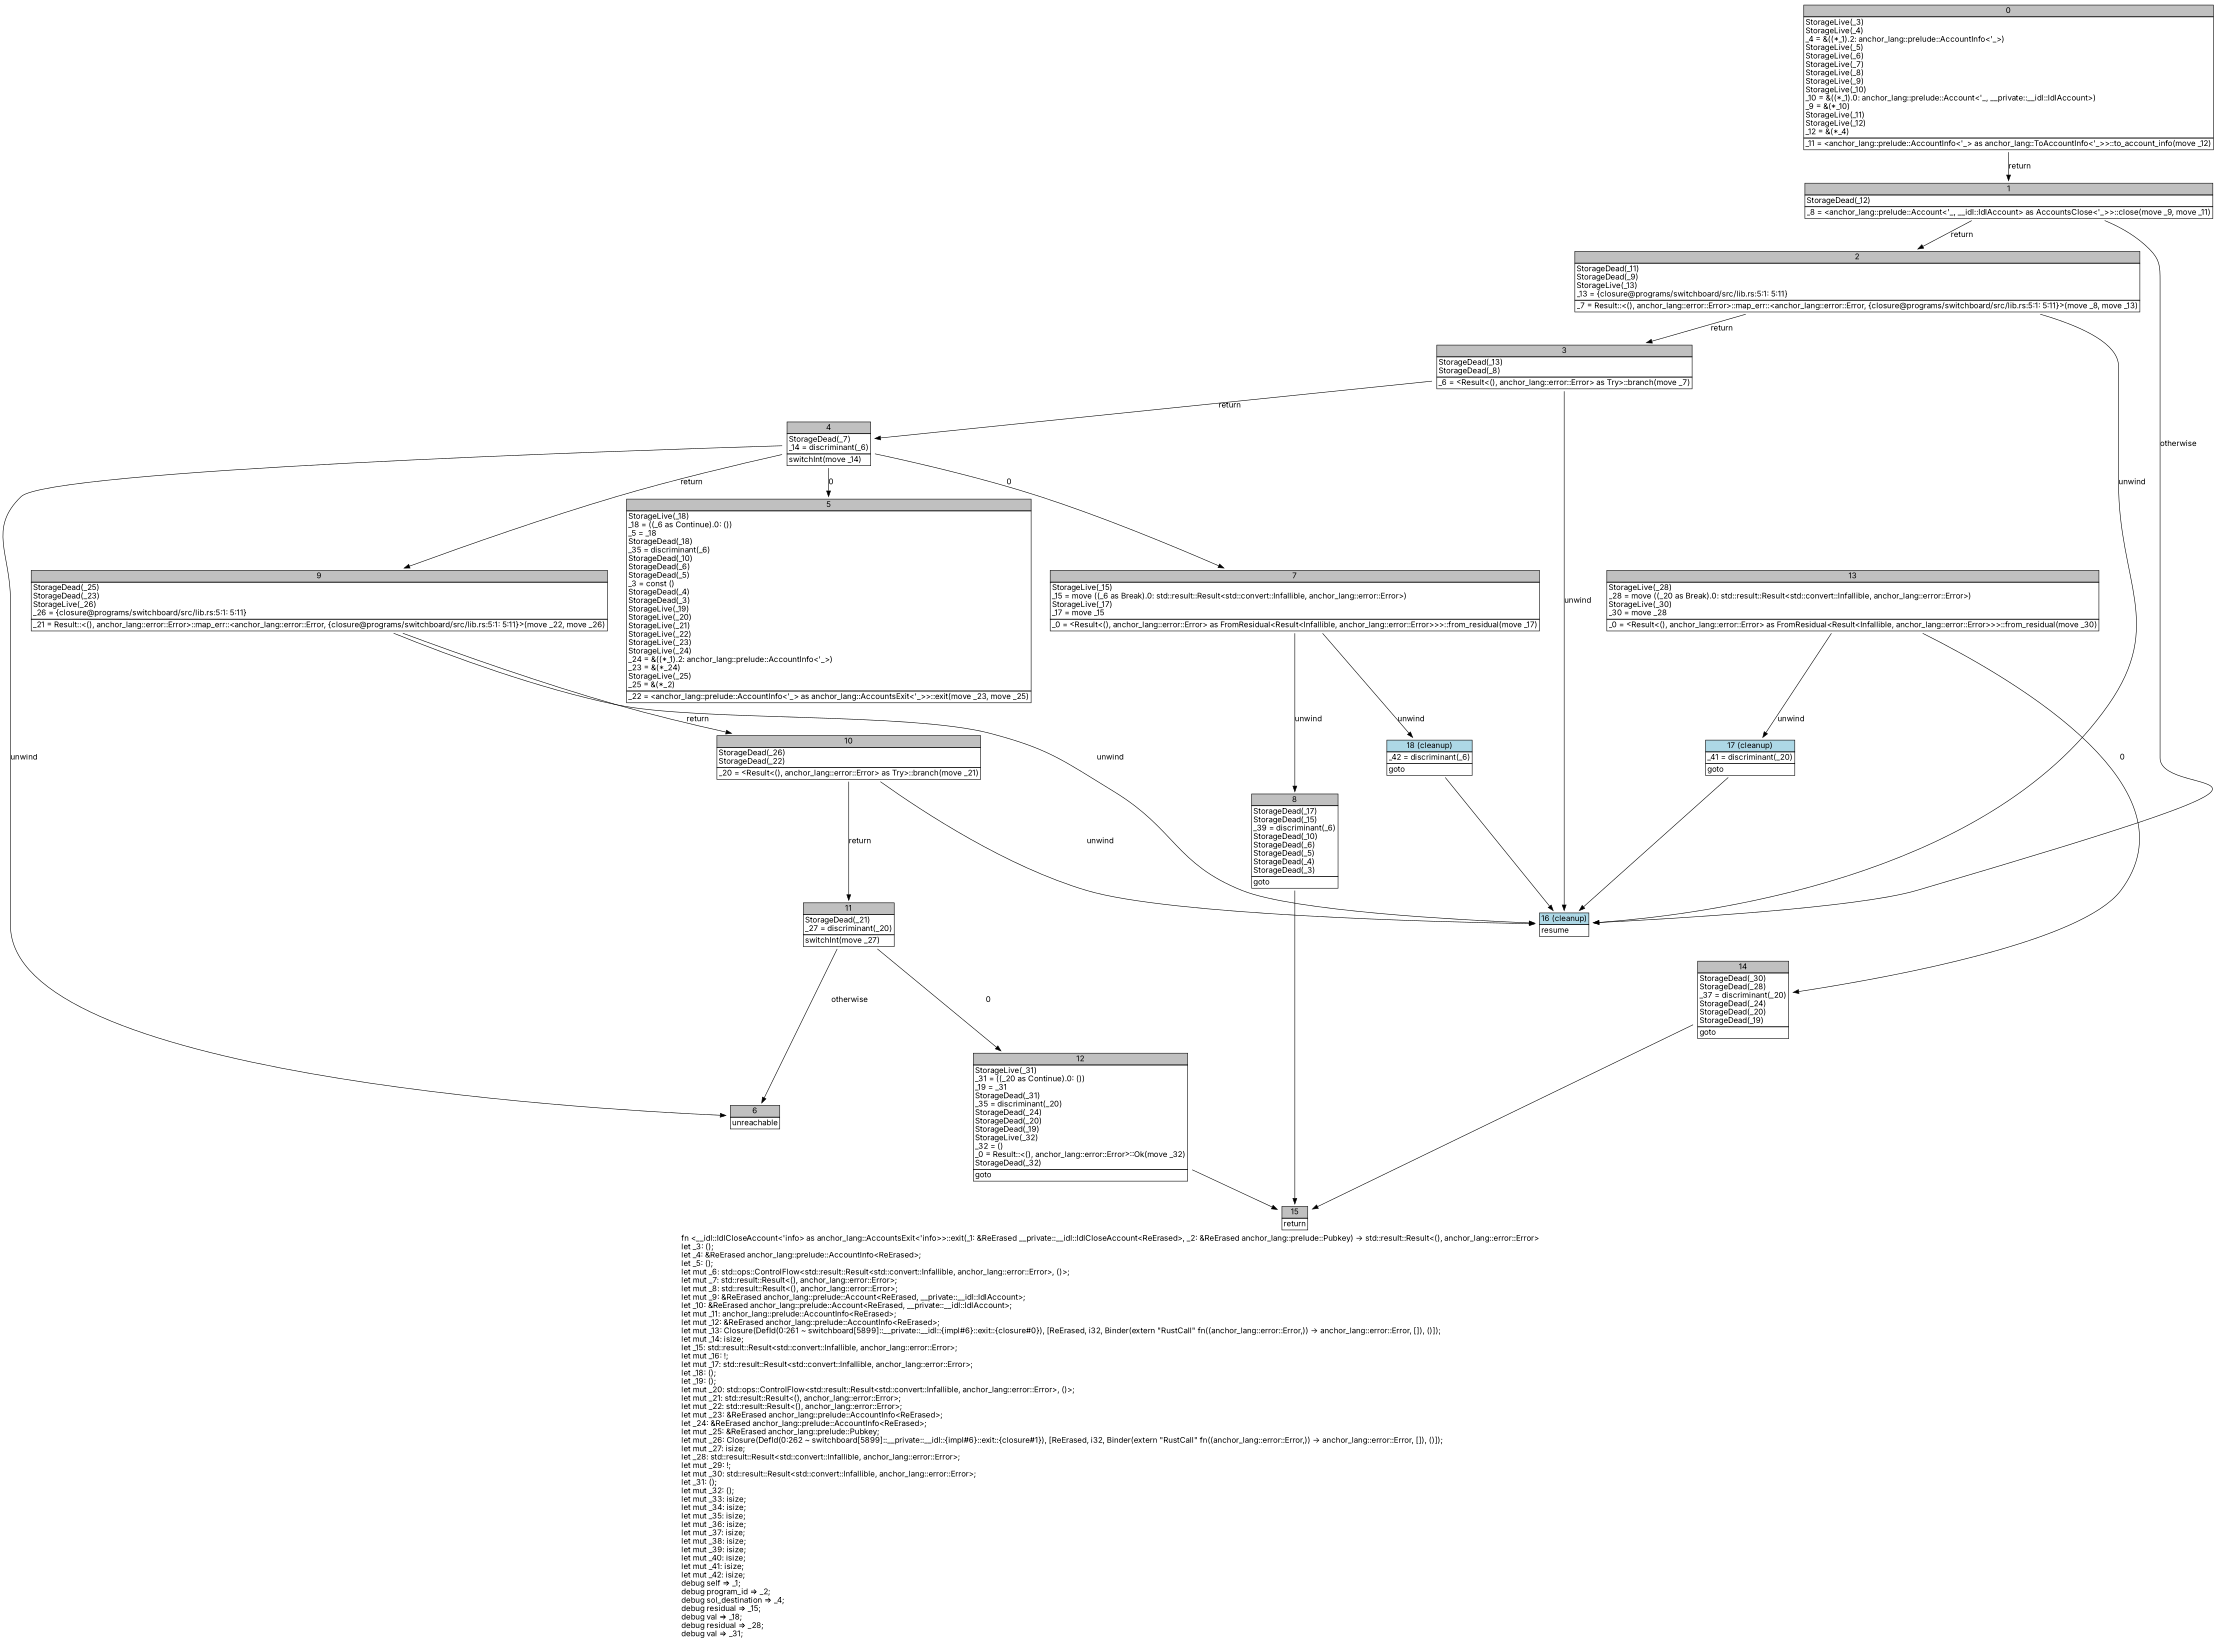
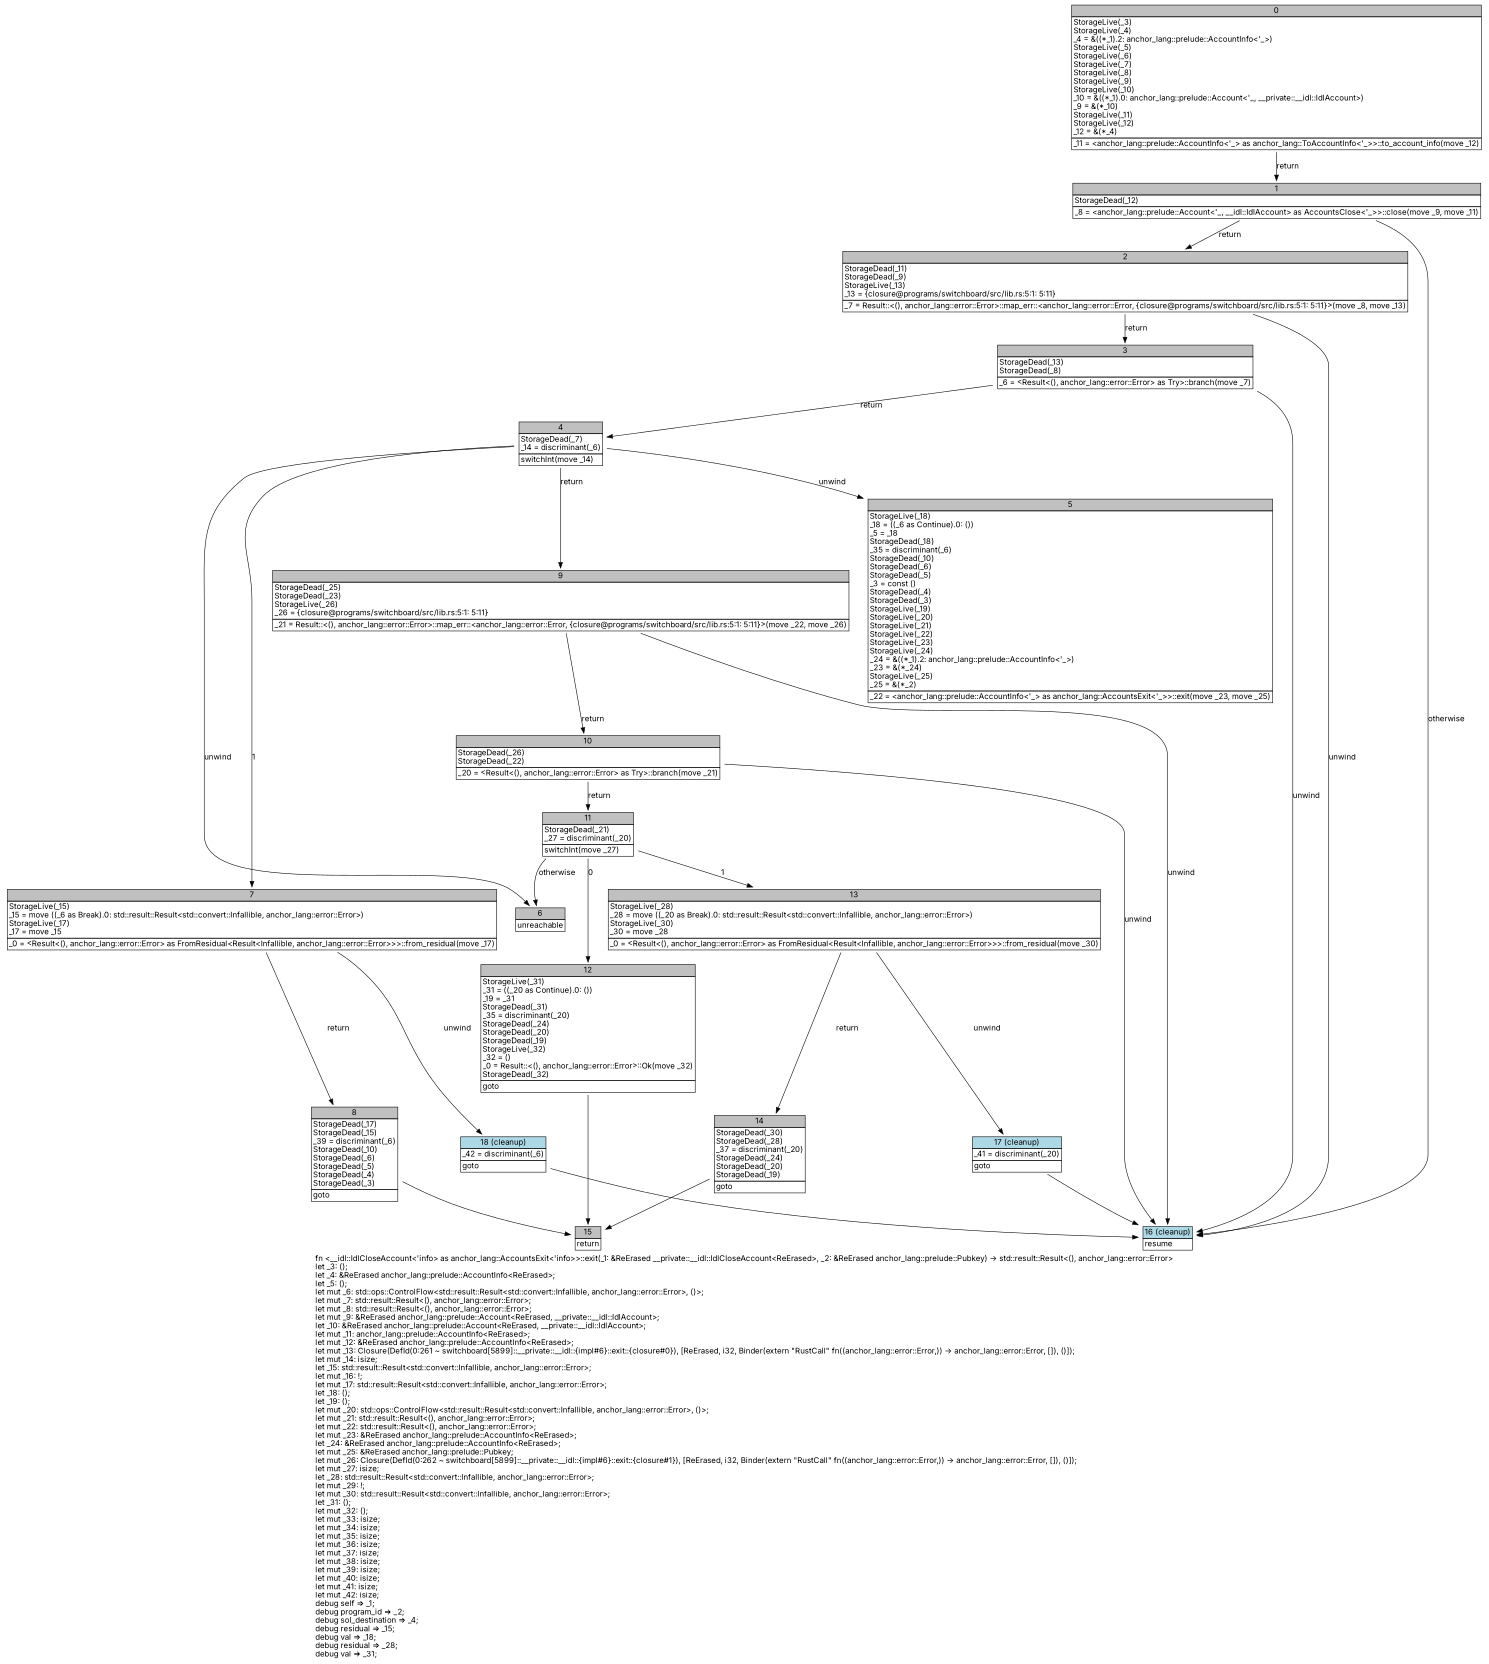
edge "4" -> "5": label "0" -> "unwind"
edge "4" -> "7": label "0" -> "1"
edge "7" -> "8": label "unwind" -> "return"
edge "13" -> "14": label "0" -> "return"
edge "11" -> "13": added, label "1"
